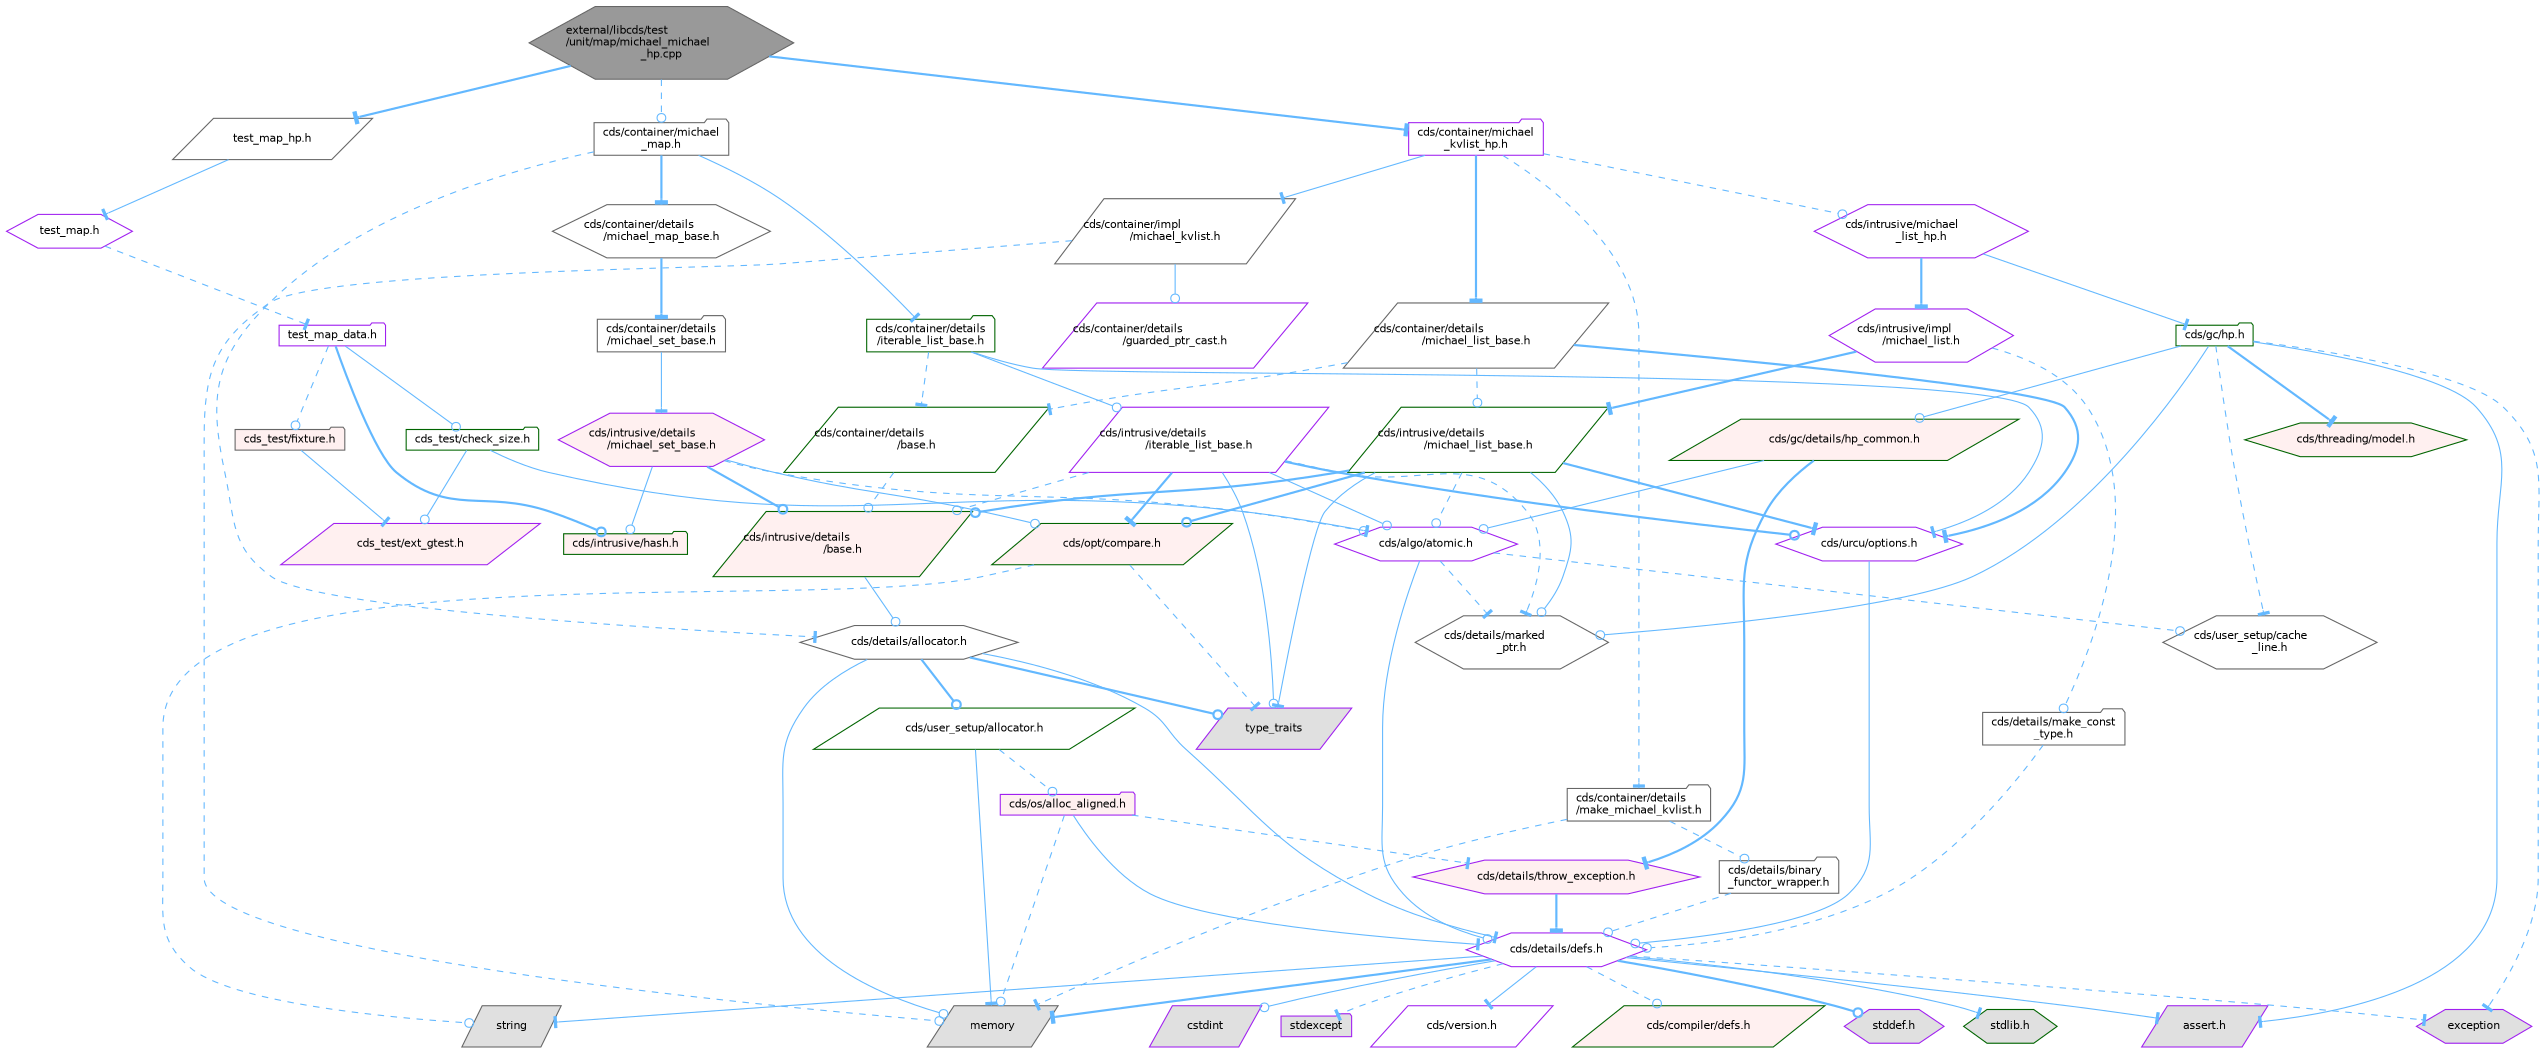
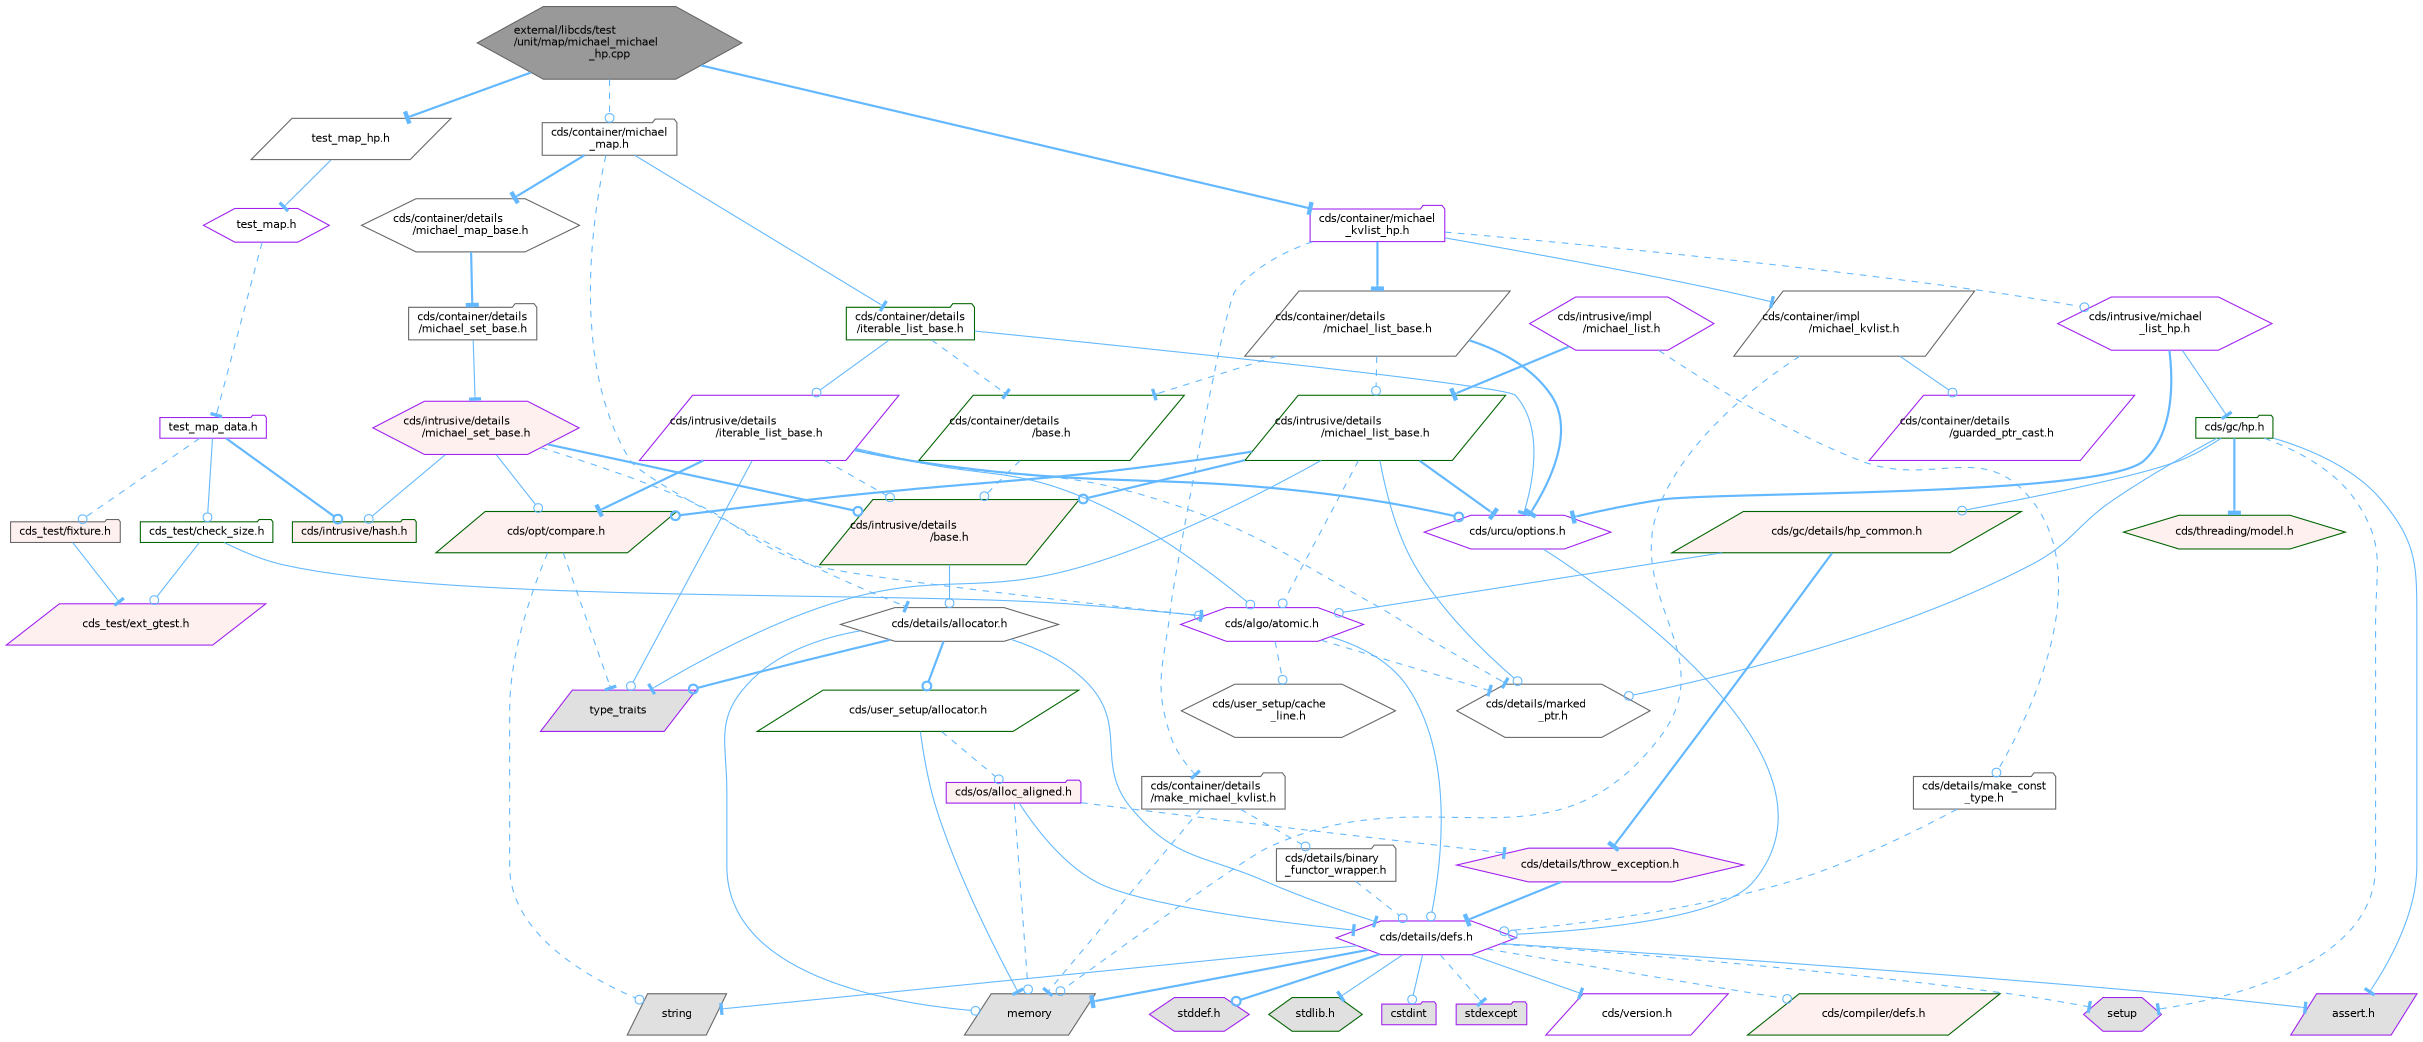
edge "cds/intrusive/michael _list_hp.h" -> "cds/intrusive/impl /michael_list.h": now "cds/intrusive/michael _list_hp.h" -> "cds/urcu/options.h"
edge "cds/gc/hp.h" -> "cds/user_setup/cache _line.h": removed
node "cstdint": shape parallelogram -> folder
node "exception": label "exception" -> "setup"
